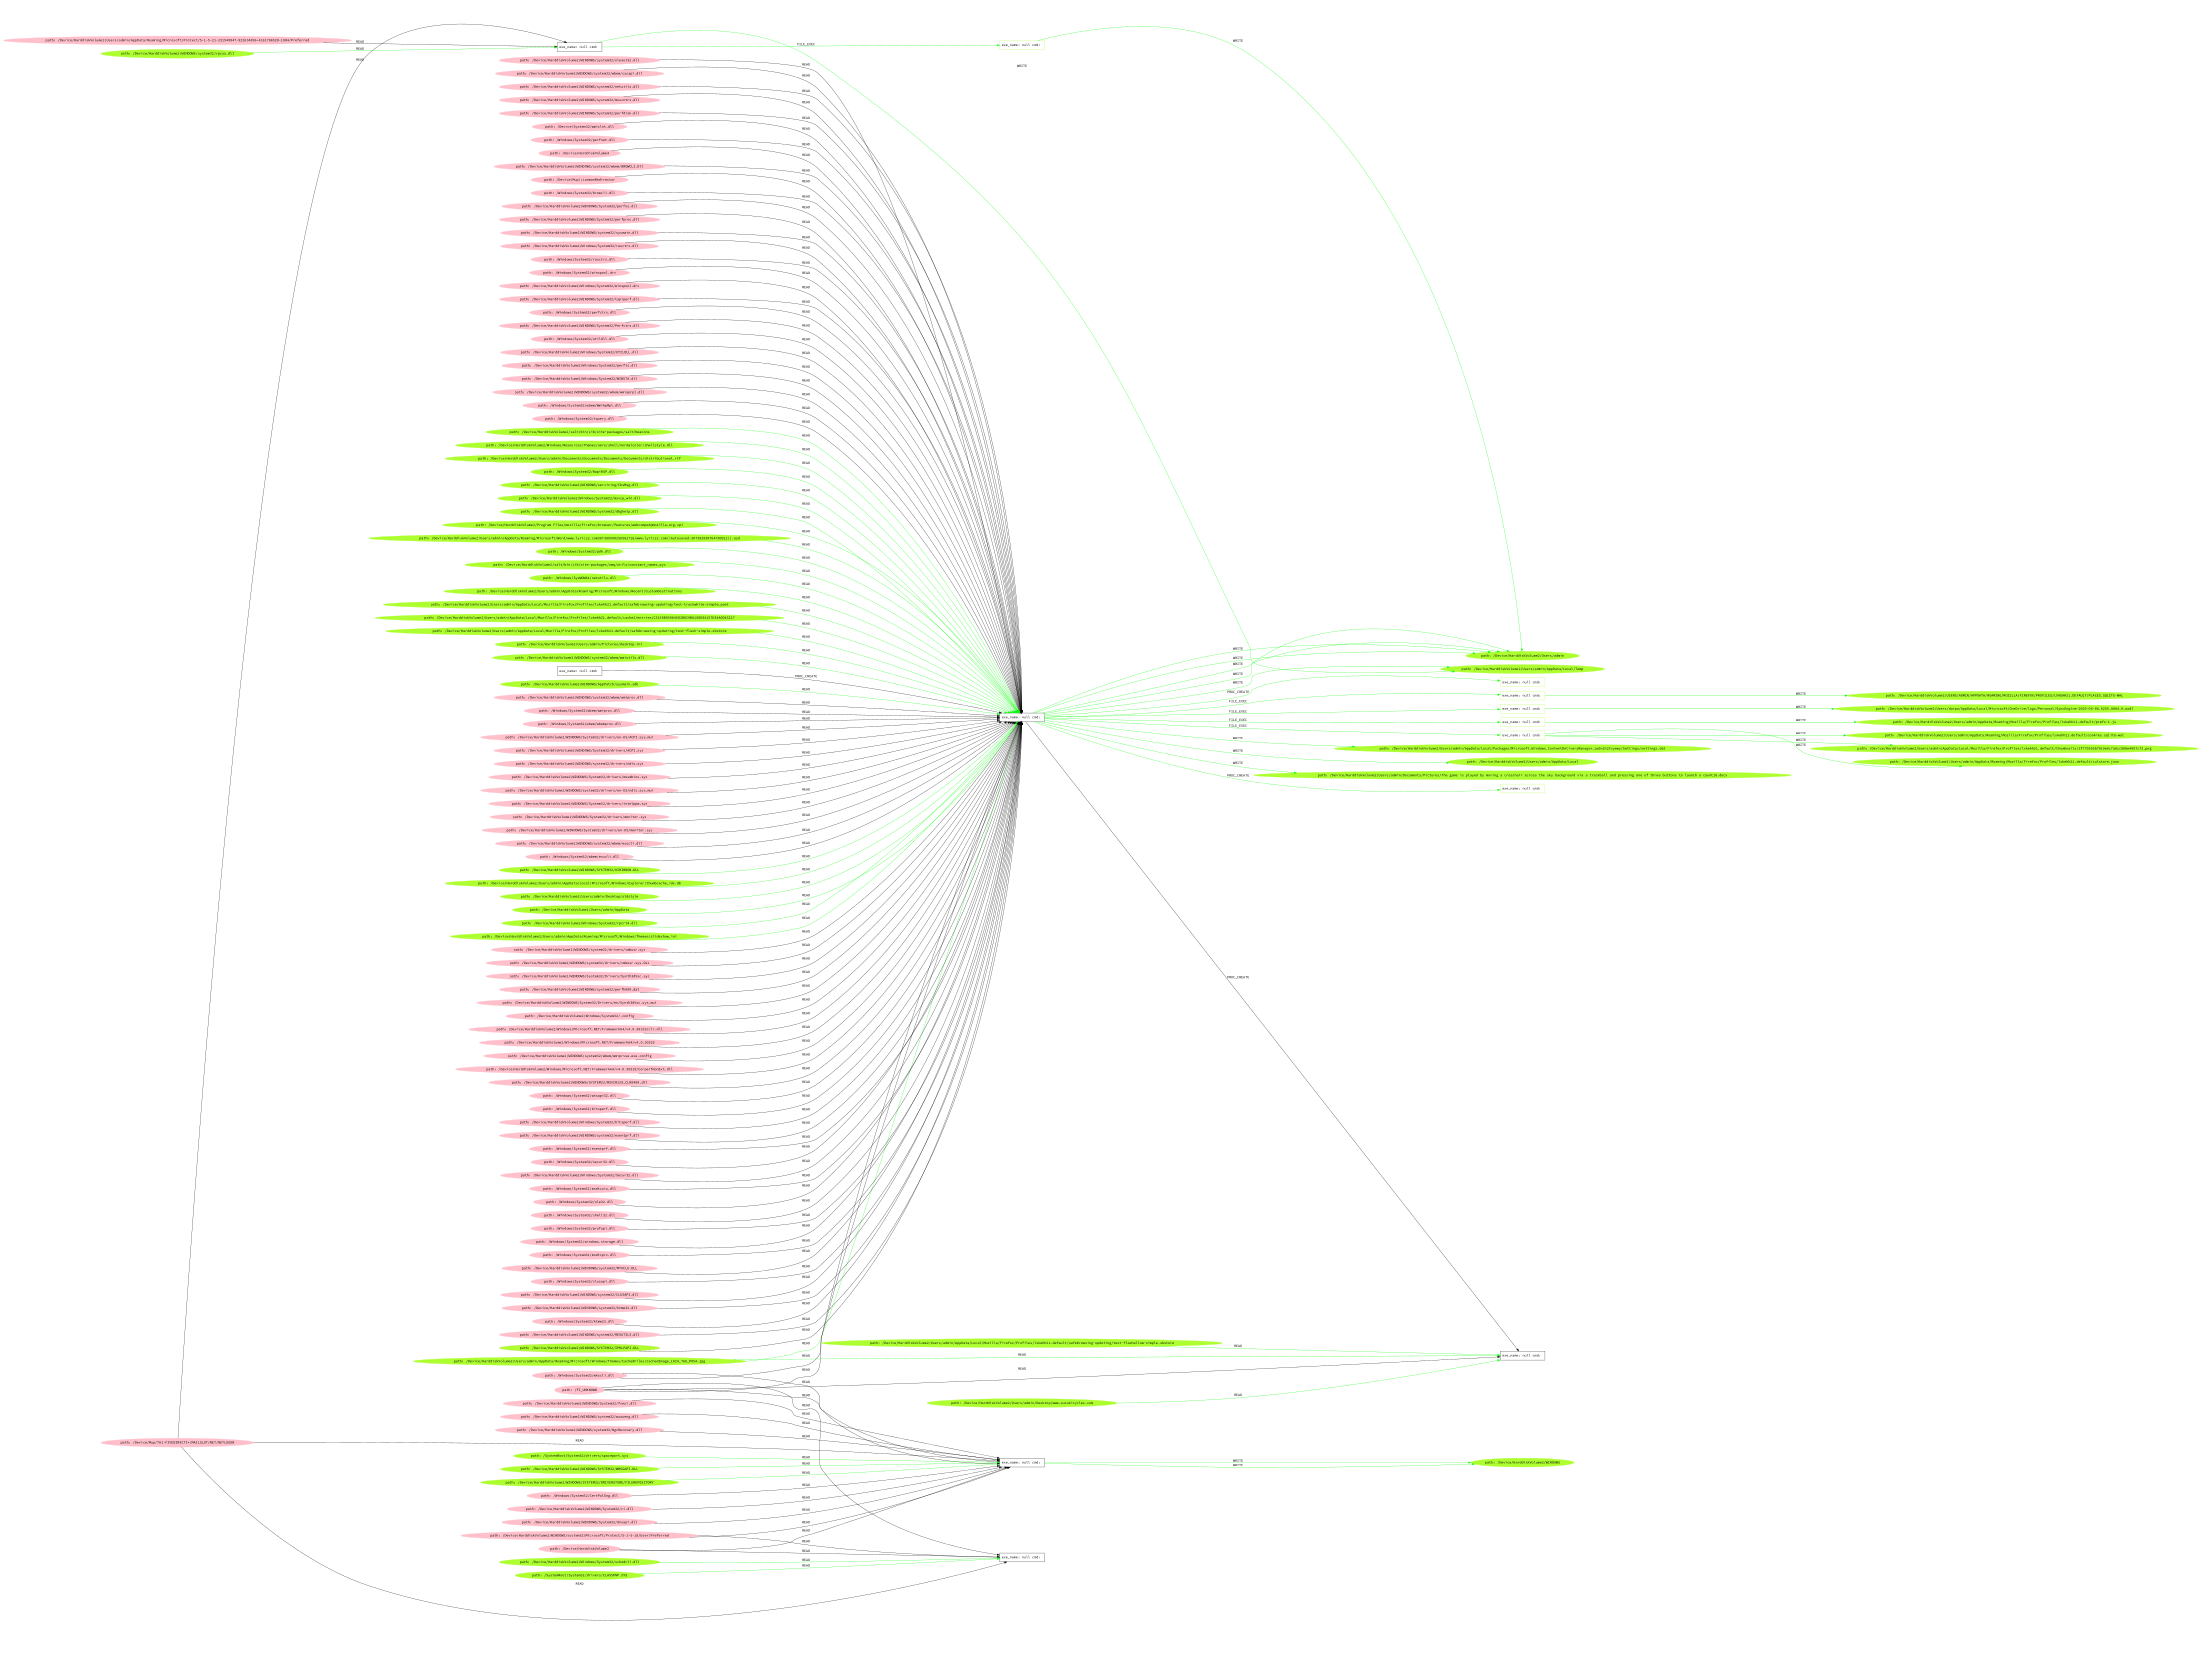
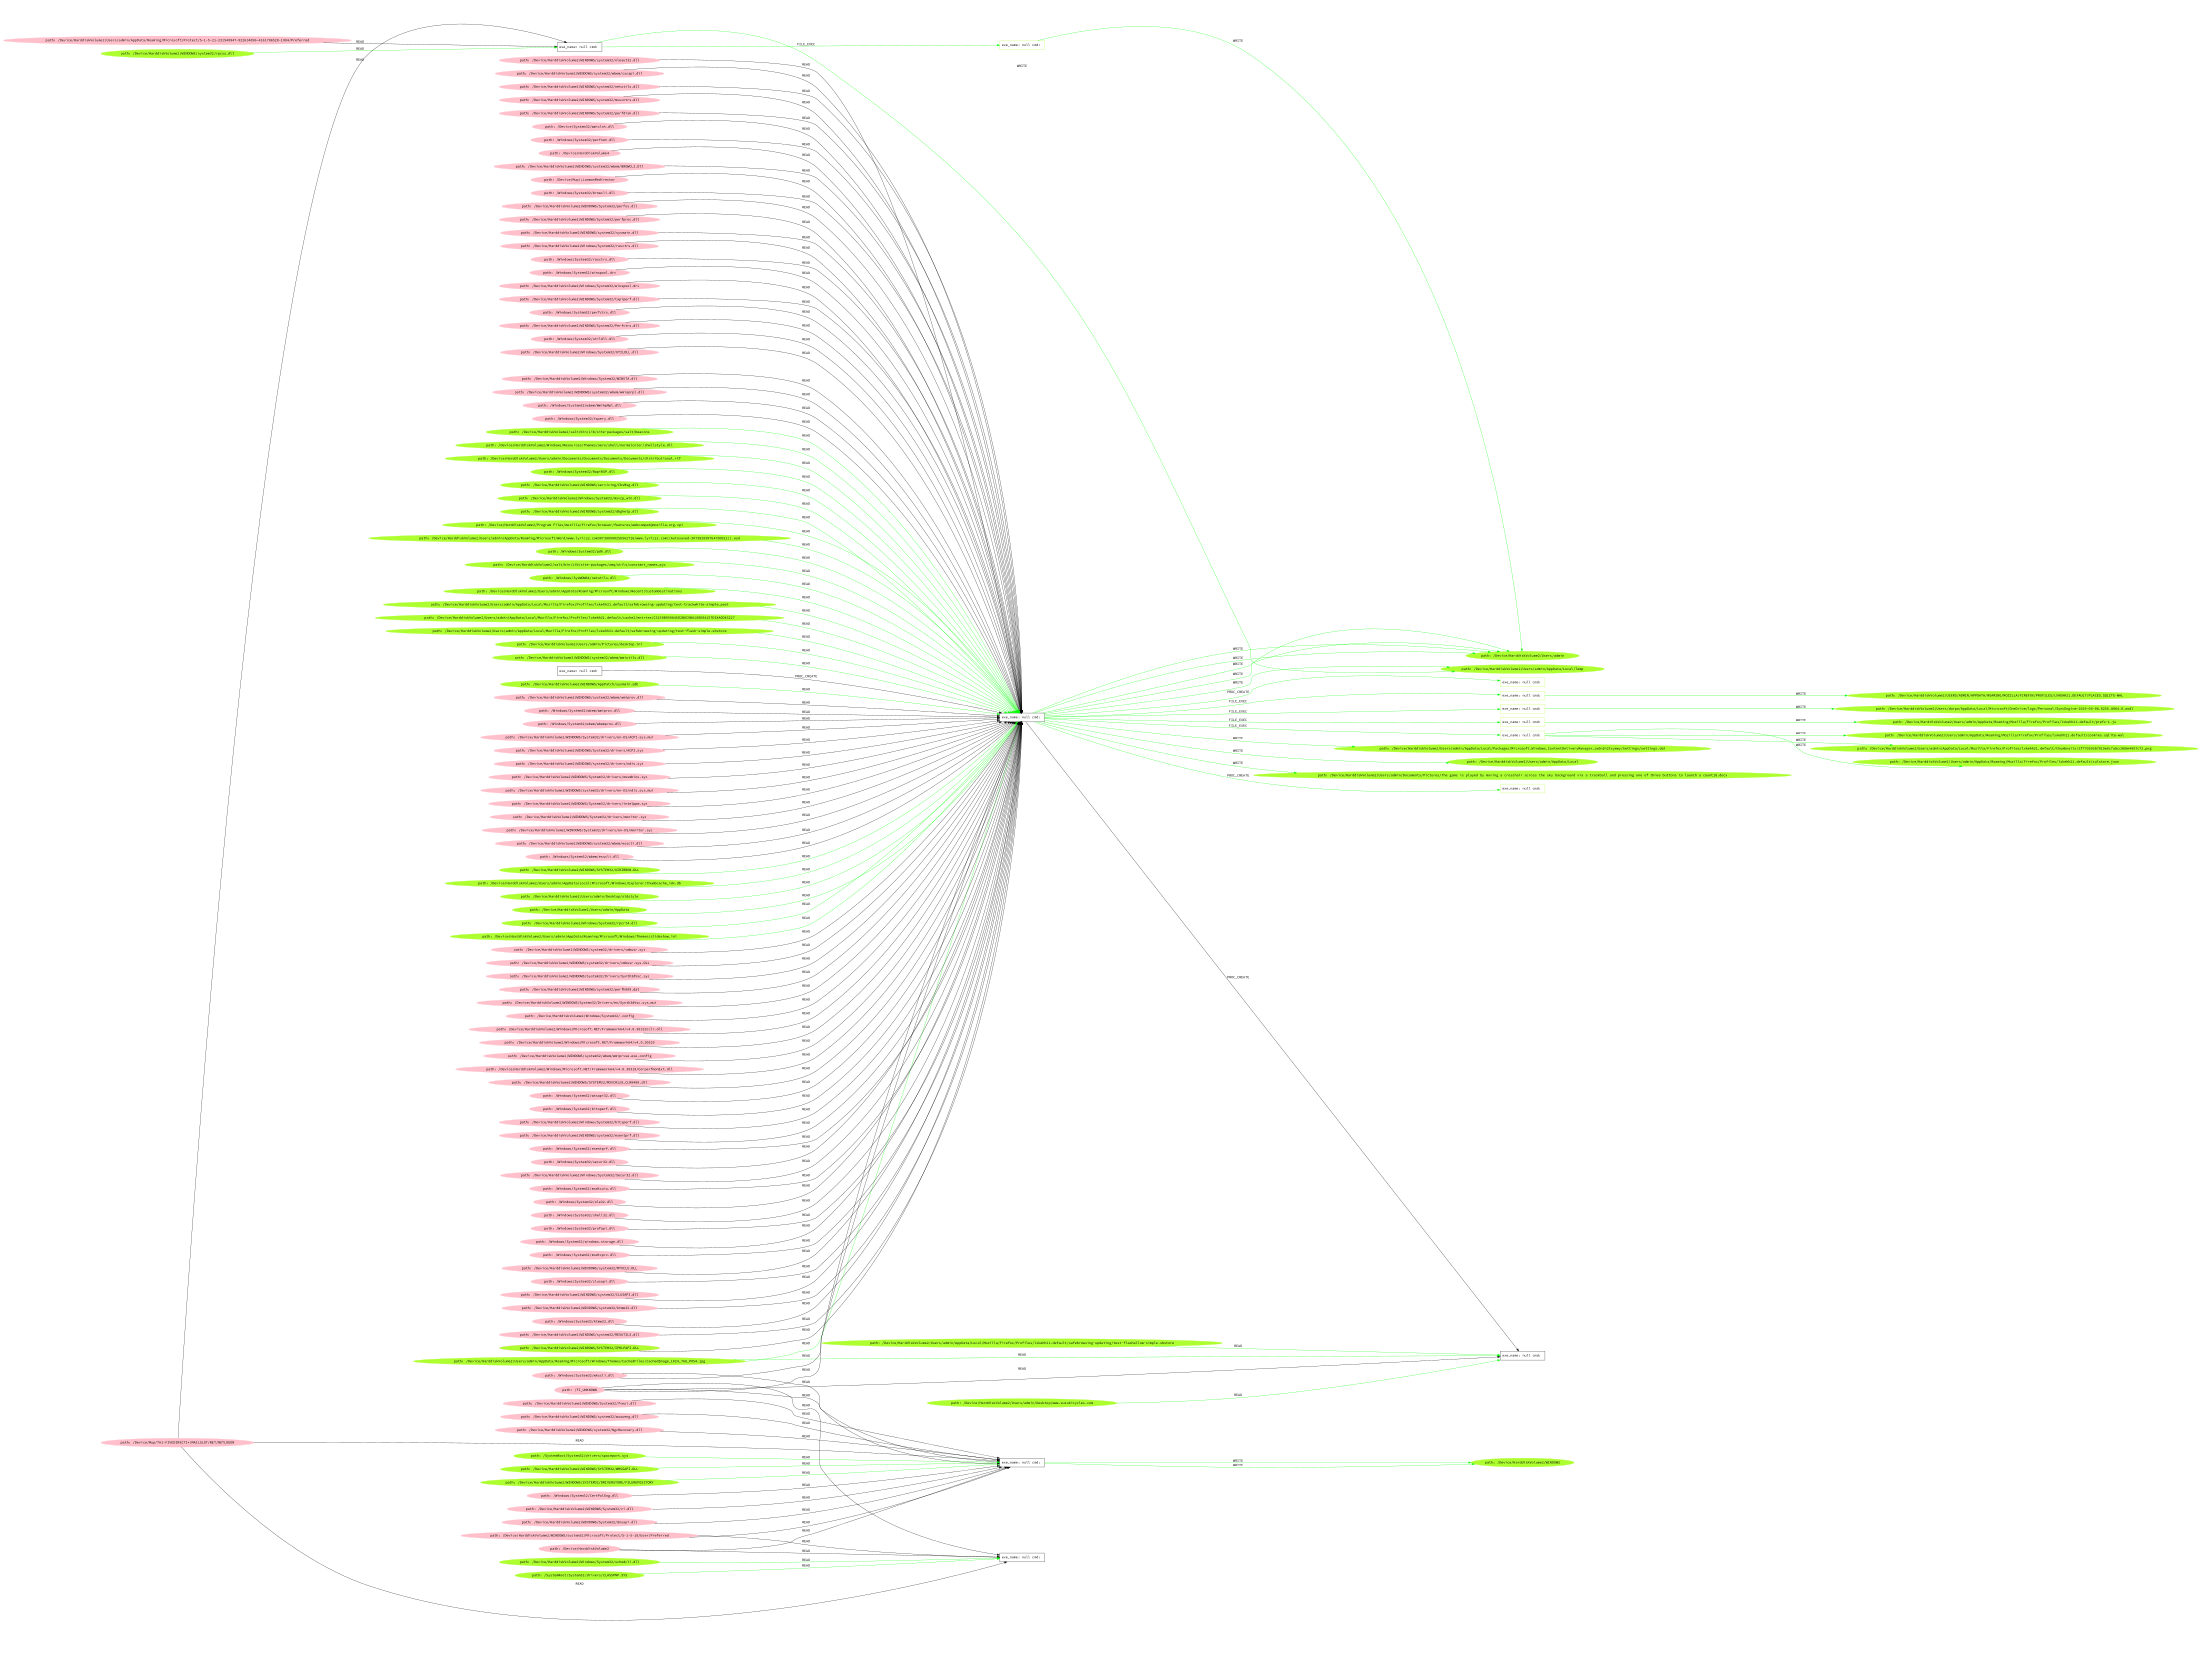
node "path: /Device/HarddiskVolume2/Windows/System32/perfts.dll": removed
